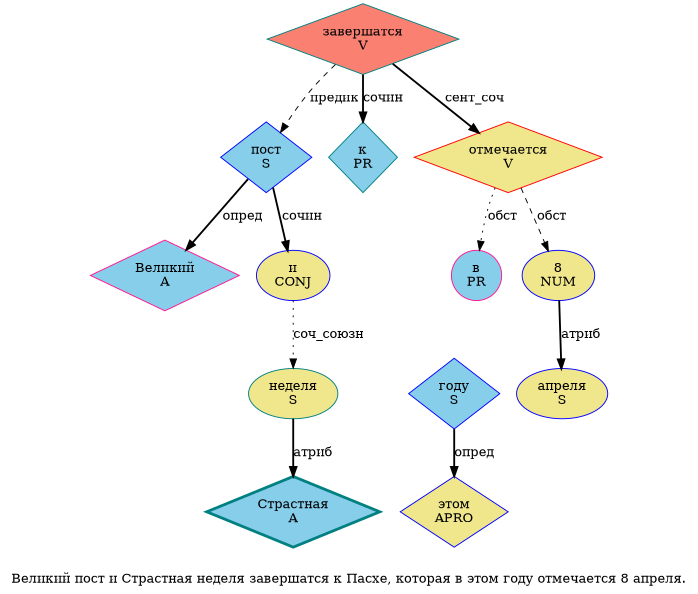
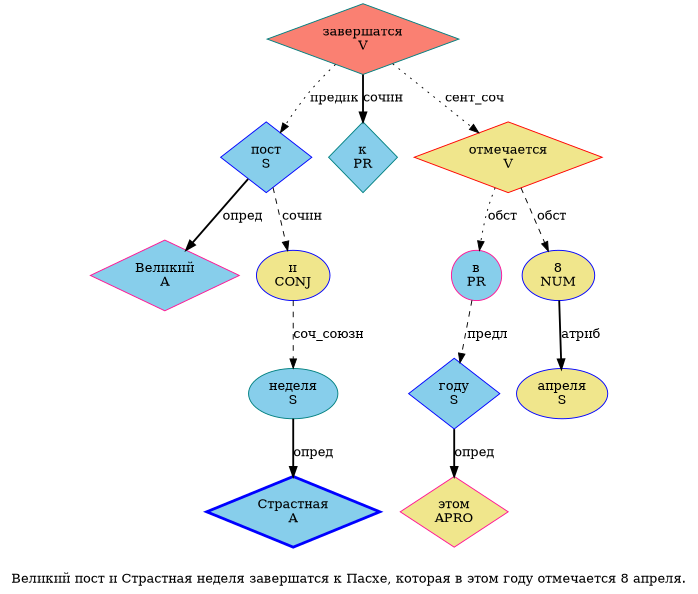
edge "завершатся V" -> "пост S": style dashed -> dotted
edge "завершатся V" -> "отмечается V": style bold -> dotted
edge "пост S" -> "и CONJ": style bold -> dashed
edge "в PR" -> "году S": added, label "предл"
edge "и CONJ" -> "неделя S": style dotted -> dashed
node "неделя S": fillcolor khaki -> skyblue
edge "неделя S" -> "Страстная A": label "атриб" -> "опред"
node "Страстная A": color teal -> blue
node "этом APRO": color blue -> deeppink
